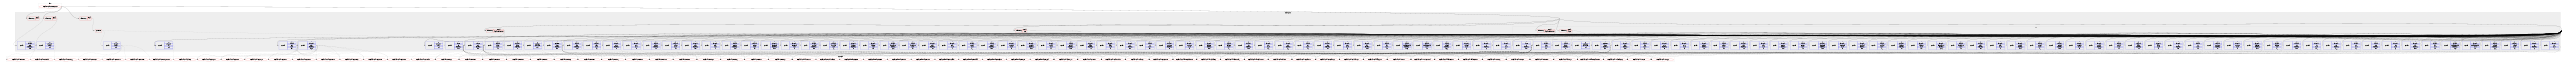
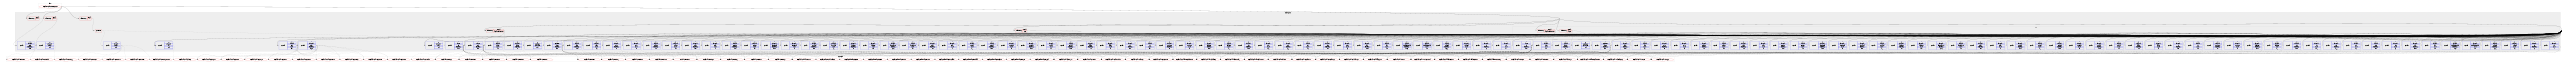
node "portage://dev-lang/ghc-8.6.5": removed
node "portage://dev-lang/ghc-8.8.2": label "portage://dev-lang/ghc-8.8.2" -> "split://dev-lang/ghc-8.8.2"
node "portage://dev-haskell/split-0.2.3.4": label "portage://dev-haskell/split-0.2.3.4" -> "portage://dev-exceptions/split-0.2.3.4"
